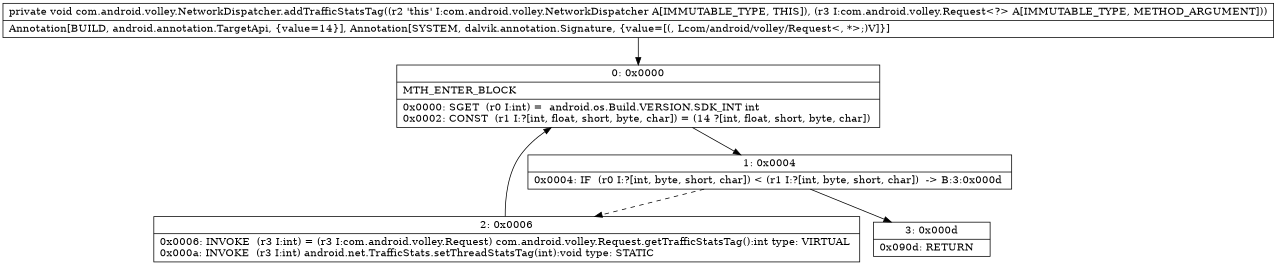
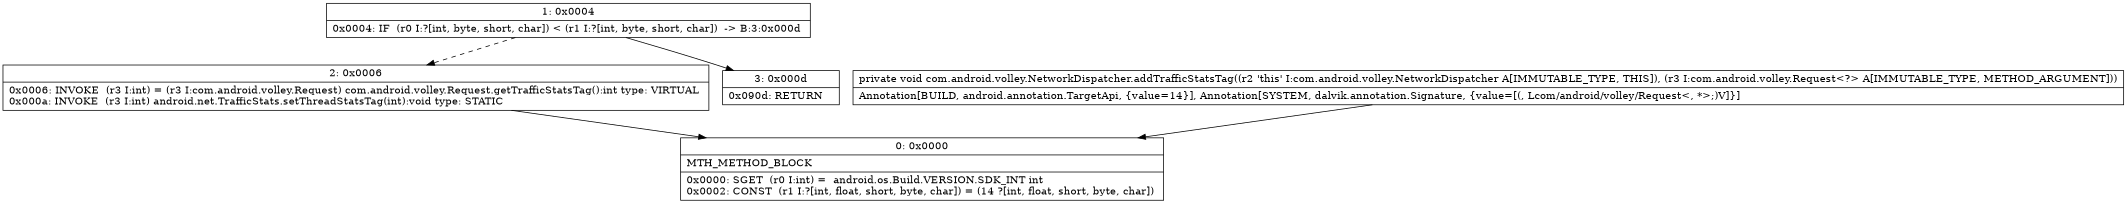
node "0: 0x0000": text "MTH_ENTER_BLOCK" -> "MTH_METHOD_BLOCK"
edge "0: 0x0000" -> "1: 0x0004": removed
